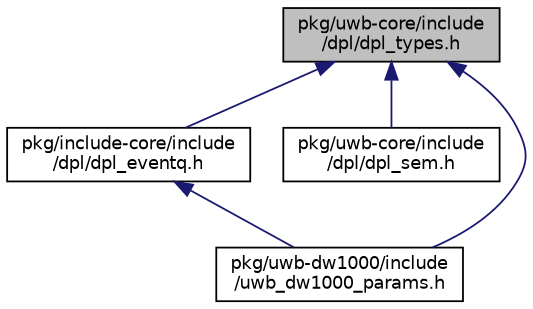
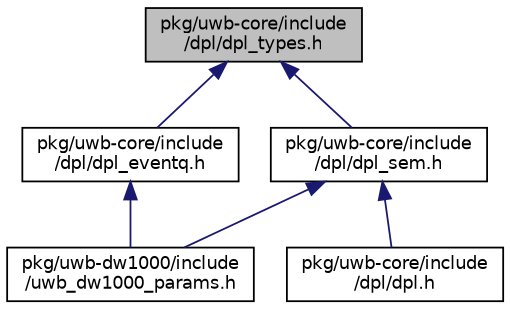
node "pkg/include-core/include /dpl/dpl_eventq.h": label "pkg/include-core/include /dpl/dpl_eventq.h" -> "pkg/uwb-core/include /dpl/dpl_eventq.h"
edge "pkg/uwb-dw1000/include /uwb_dw1000_params.h" -> "pkg/uwb-core/include /dpl/dpl_types.h": now "pkg/uwb-dw1000/include /uwb_dw1000_params.h" -> "pkg/uwb-core/include /dpl/dpl_sem.h"
node "pkg/uwb-core/include /dpl/dpl.h": added
